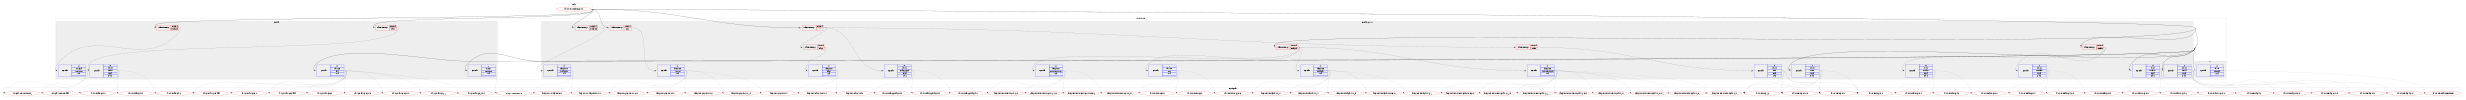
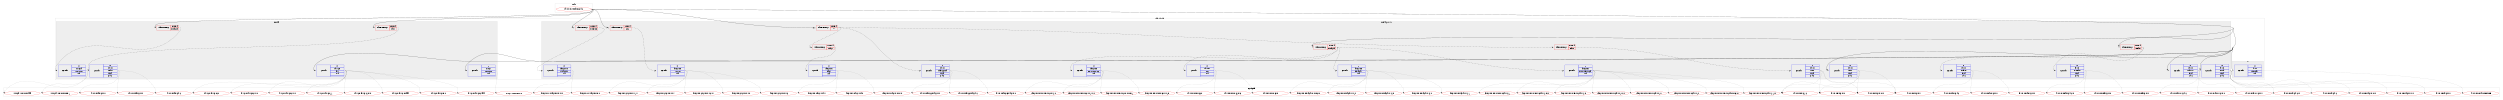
node "media-libs/openal-1.19.1": added
